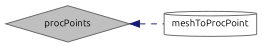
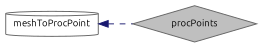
edge "meshToProcPoint" -> "procPoints": reversed
